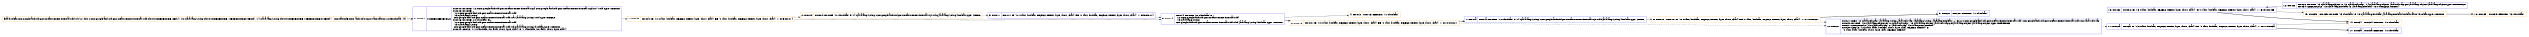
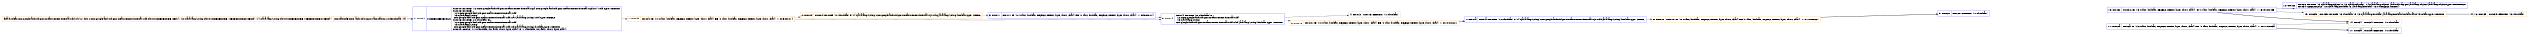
edge "12: 0x002c" -> "13: 0x0032": reversed
edge "5: 0x0014" -> "6: 0x0018": style bold -> dashed
node "10: 0x0021": removed
